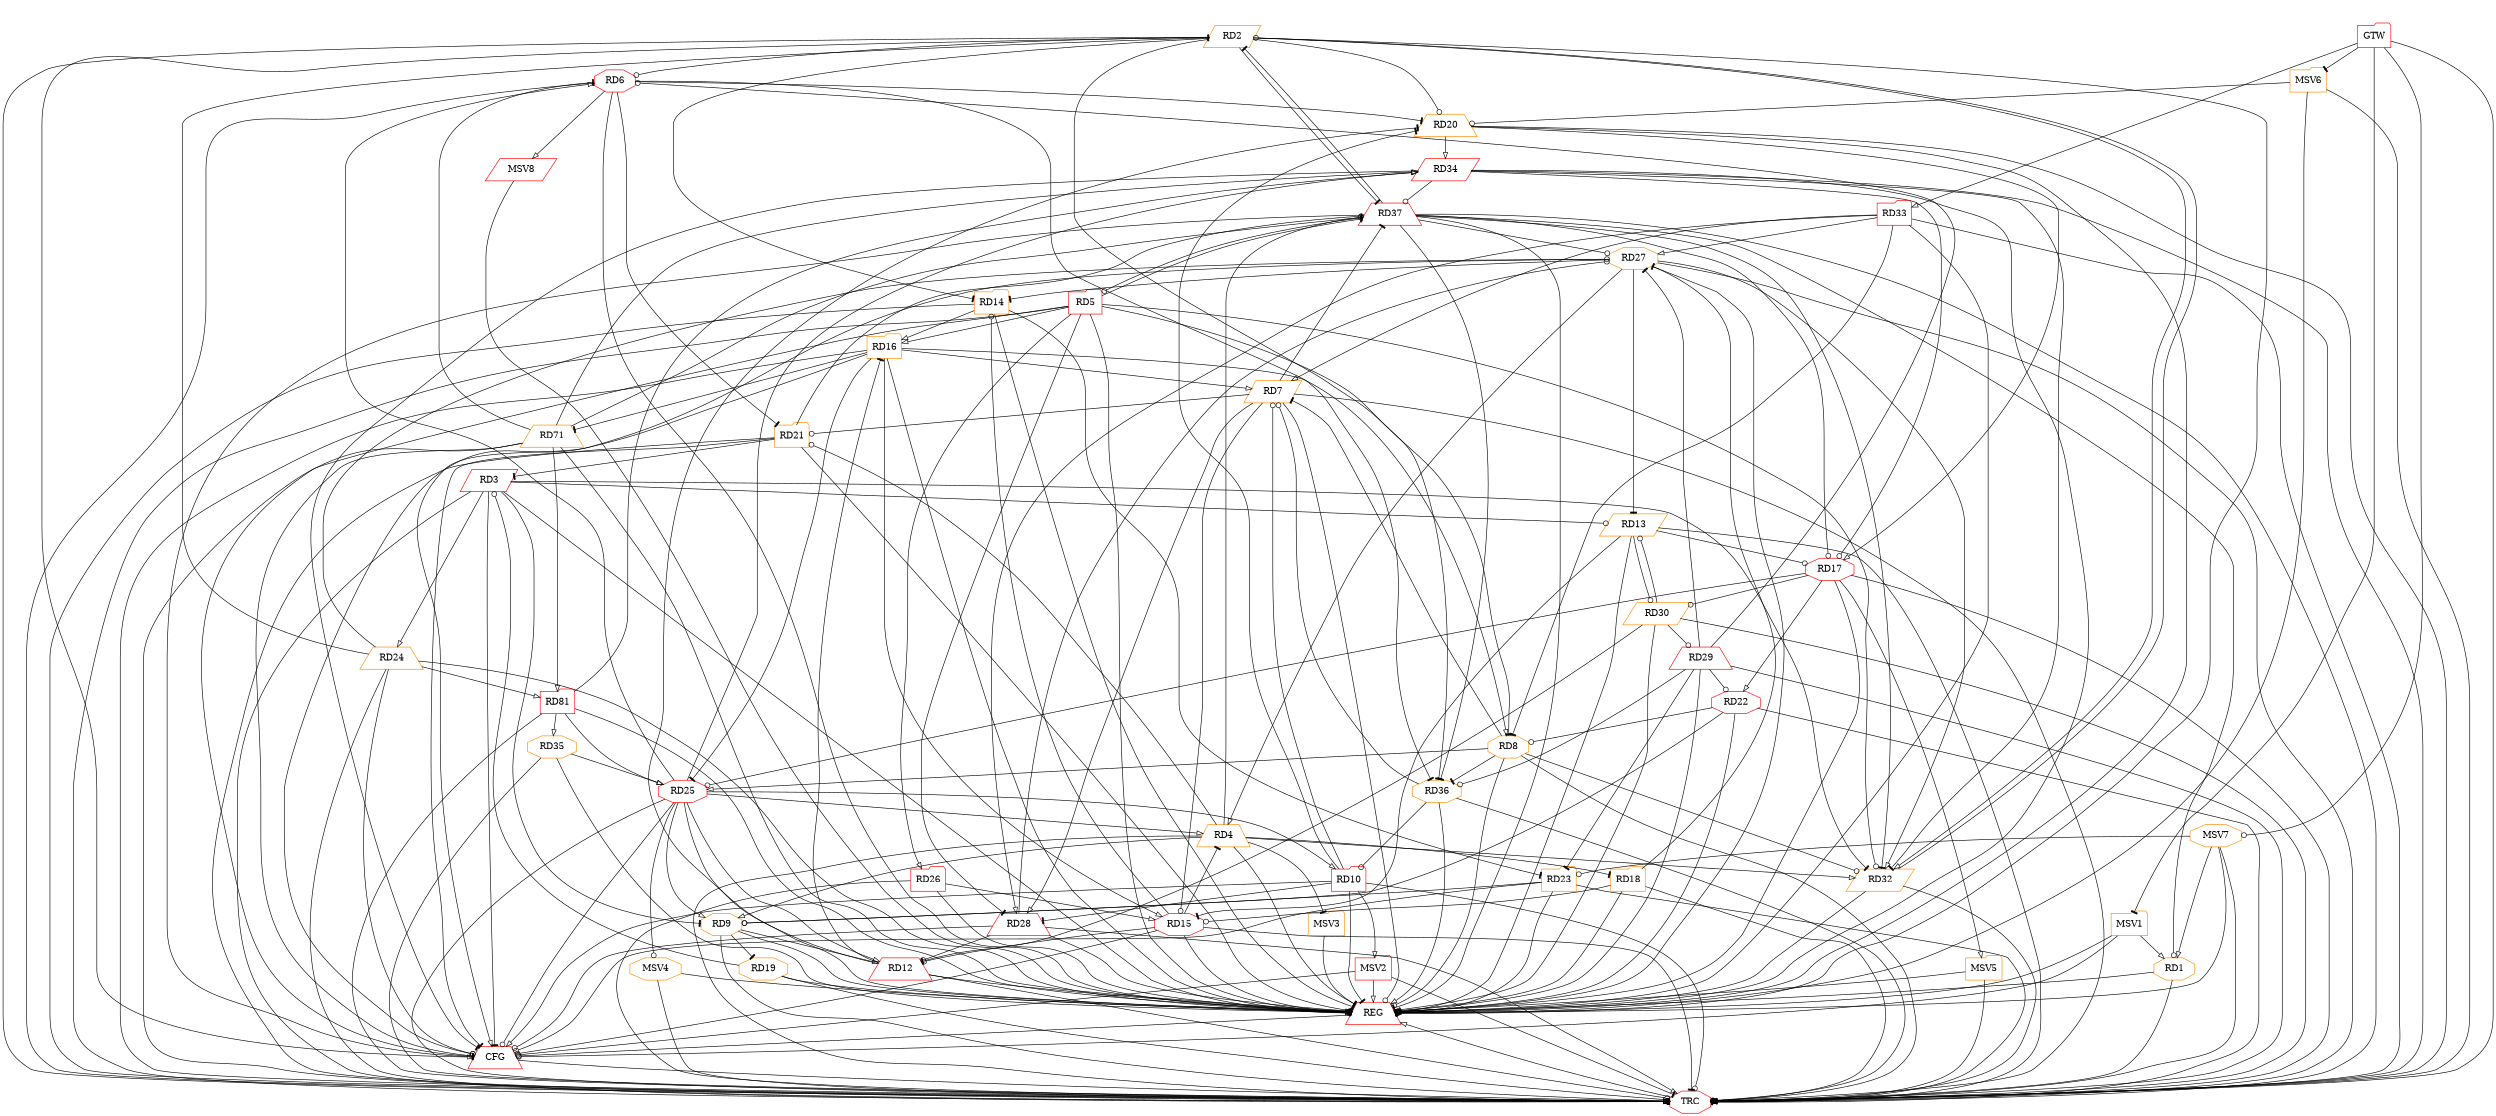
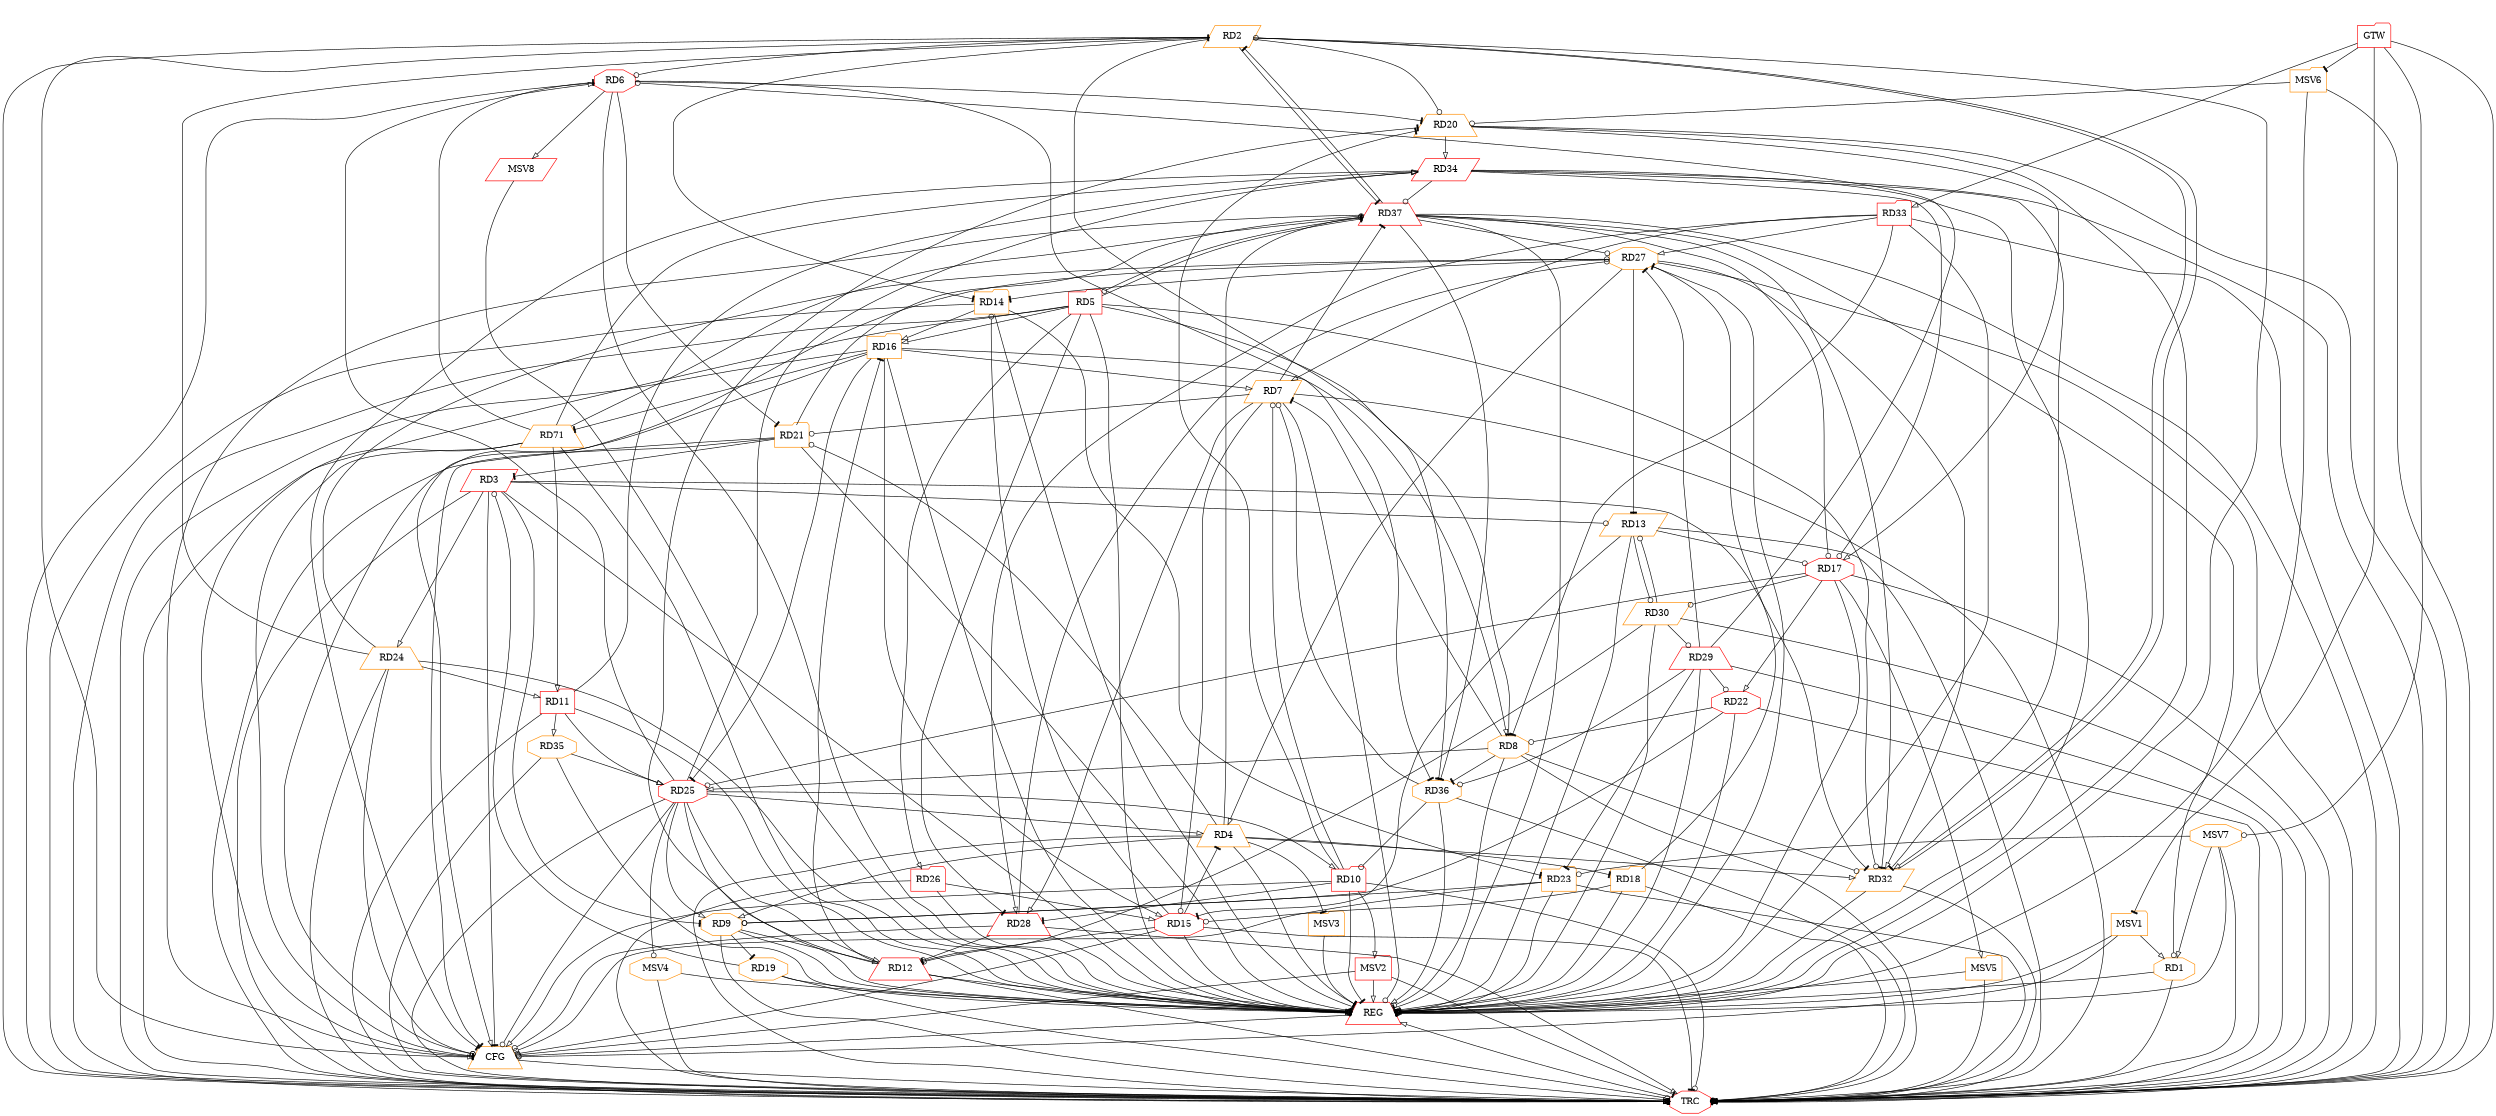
node "RD81": label "RD81" -> "RD11"
node "CFG": color red -> darkorange
